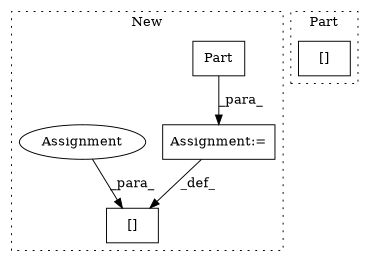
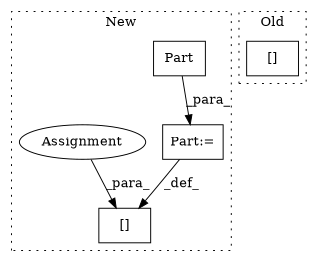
cluster "Part": label "Part" -> "Old"
node "Assignment:=": label "Assignment:=" -> "Part:="
